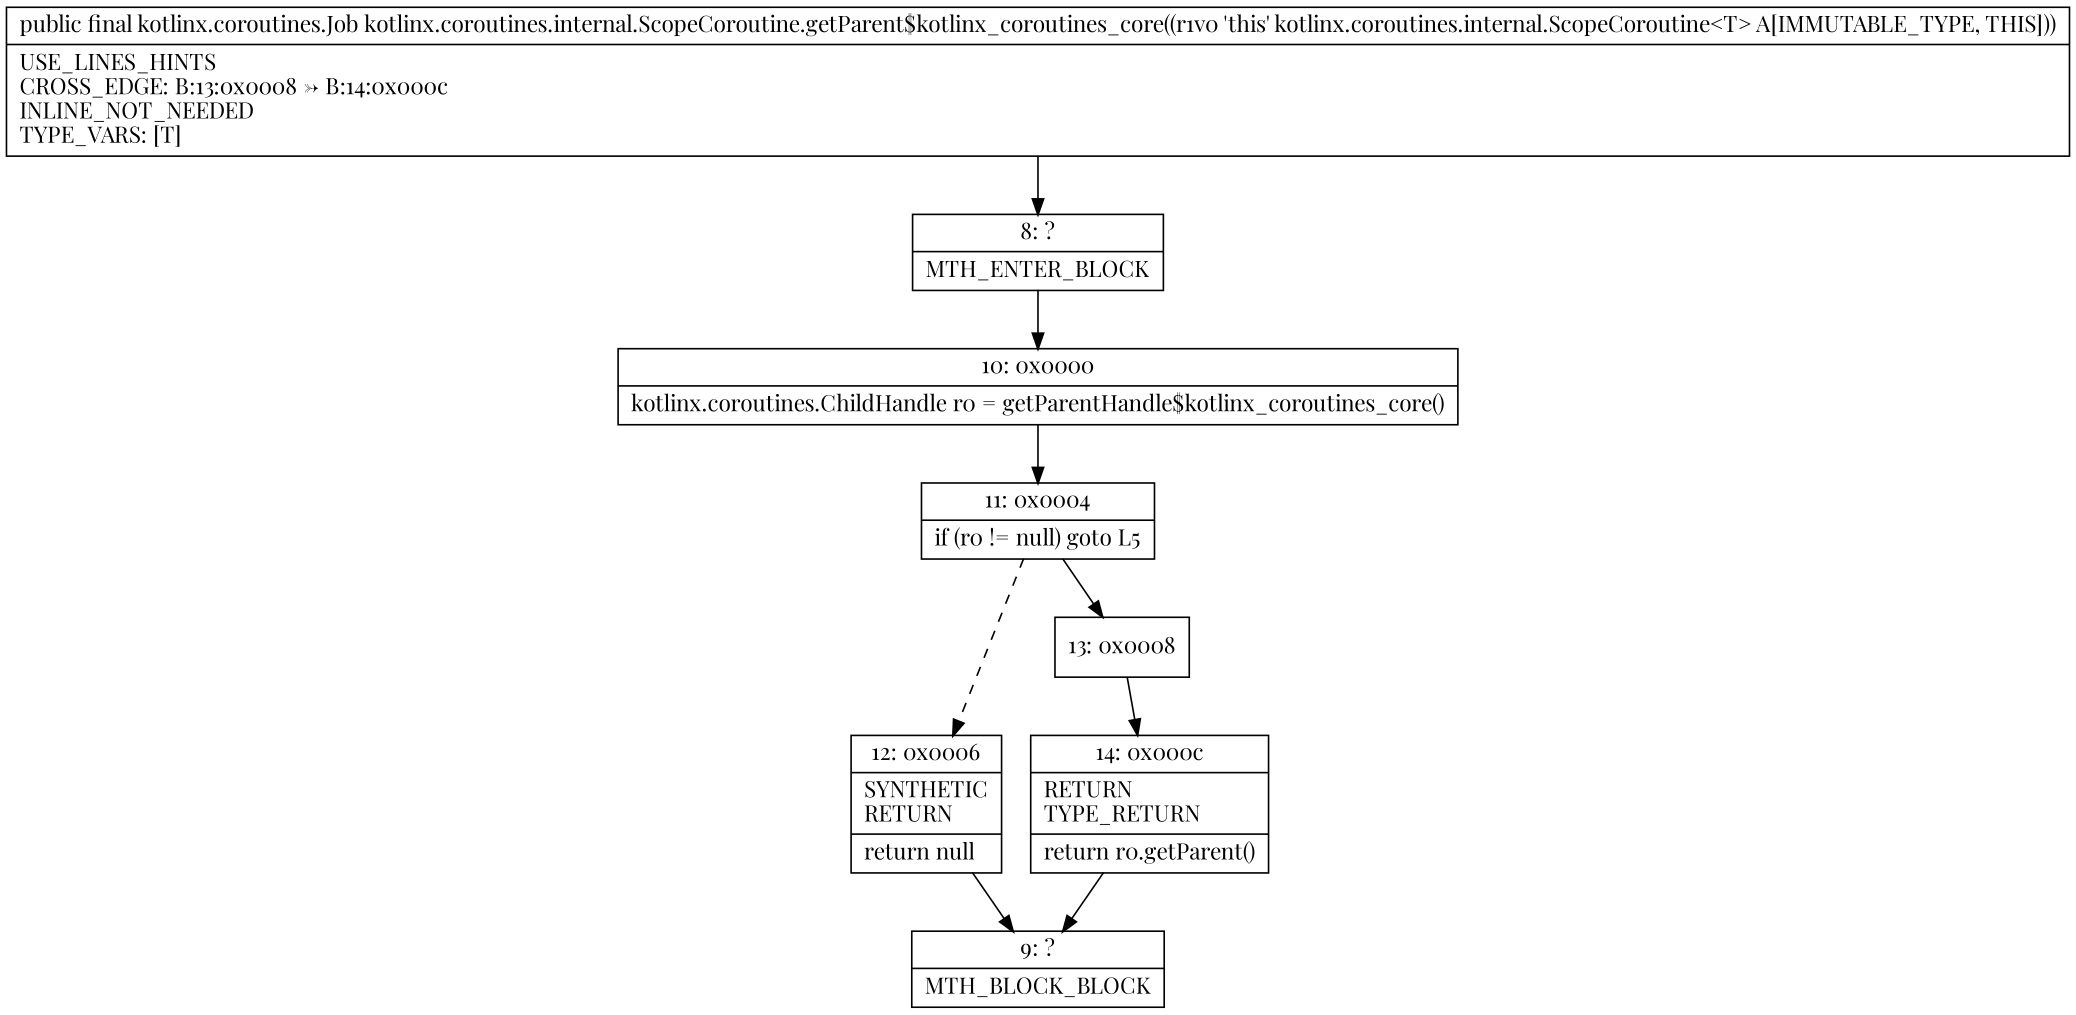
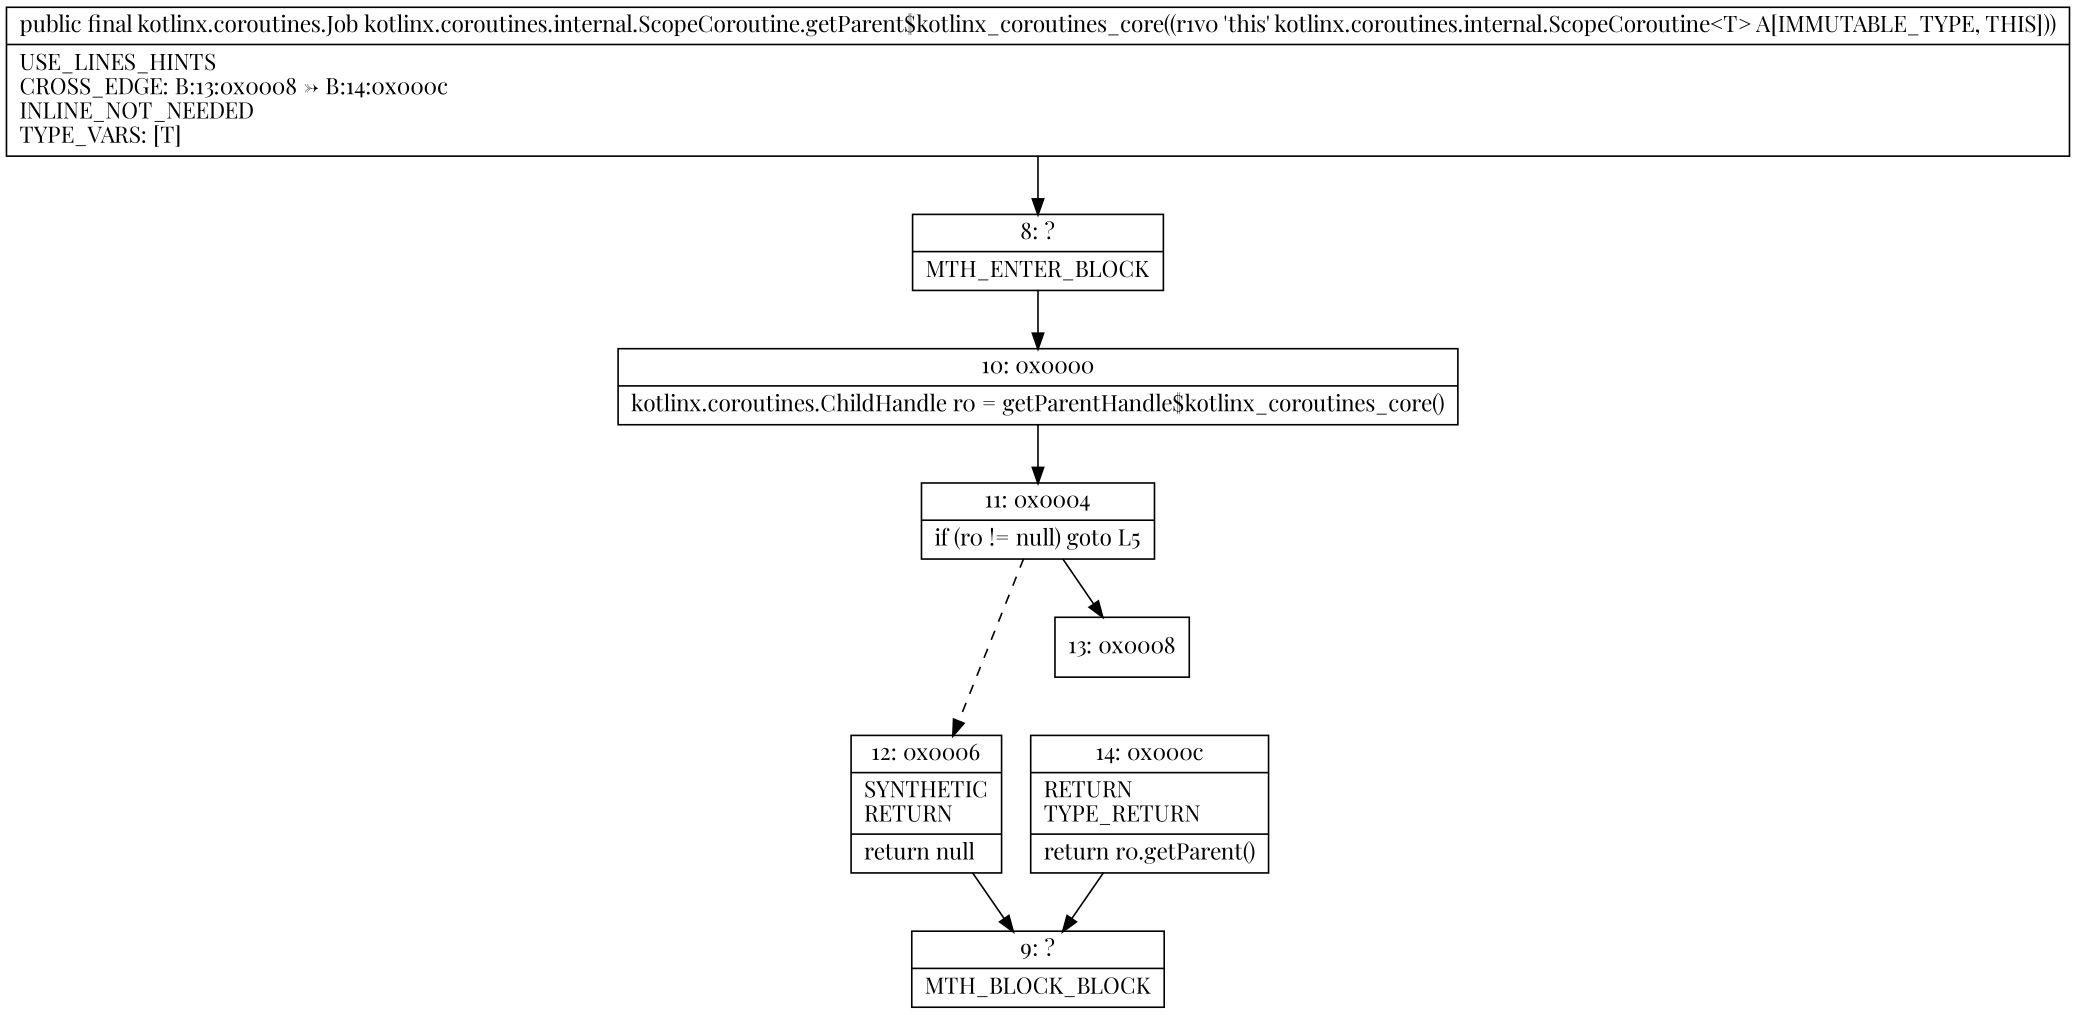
edge "13: 0x0008" -> "14: 0x000c": removed
